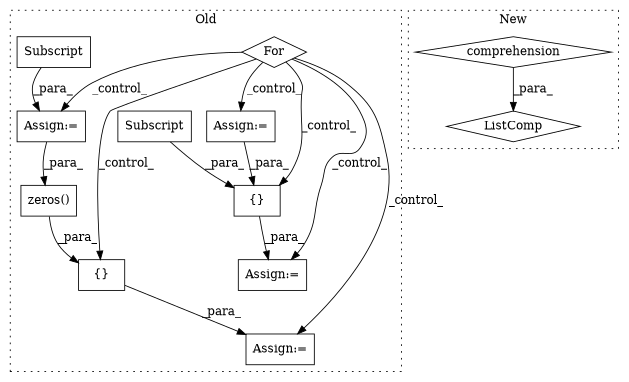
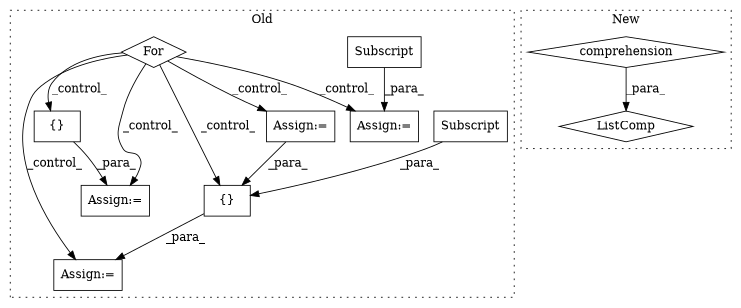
node "zeros()": removed
